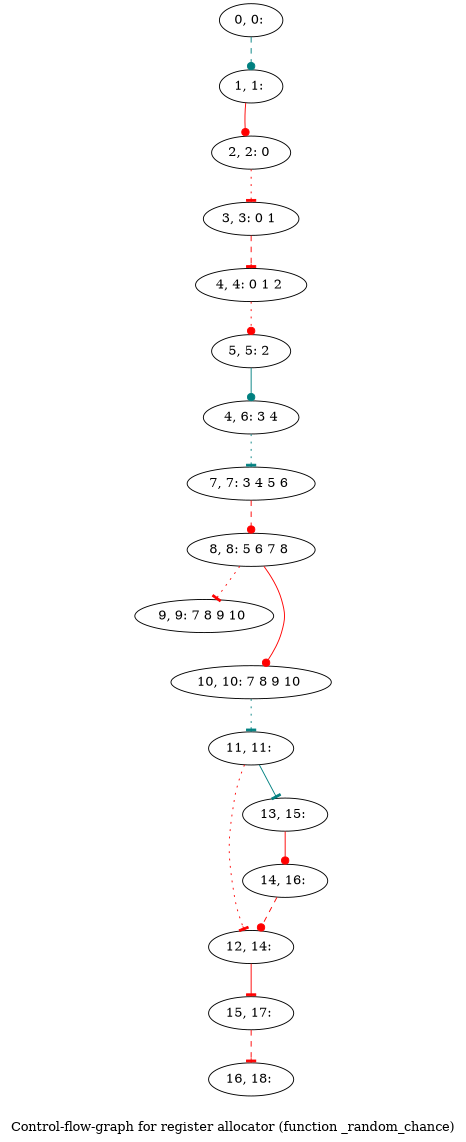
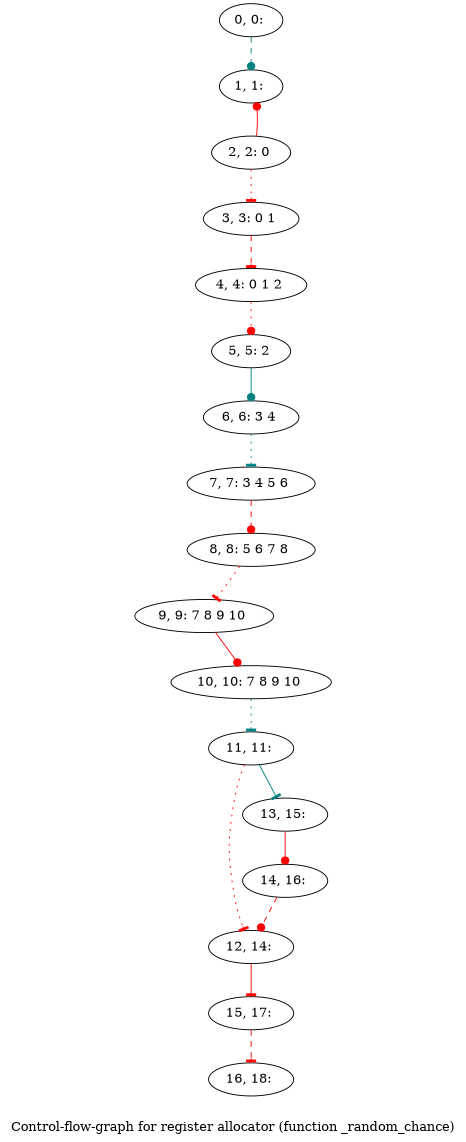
edge "1, 1:" -> "2, 2: 0": reversed
node "4, 6: 3 4": label "4, 6: 3 4" -> "6, 6: 3 4"
edge "8, 8: 5 6 7 8" -> "10, 10: 7 8 9 10": now "9, 9: 7 8 9 10" -> "10, 10: 7 8 9 10"
